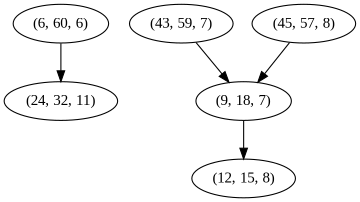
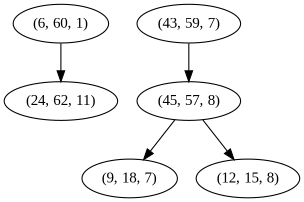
node "(6, 60, 6)": label "(6, 60, 6)" -> "(6, 60, 1)"
edge "(43, 59, 7)" -> "(9, 18, 7)": now "(43, 59, 7)" -> "(45, 57, 8)"
node "(24, 32, 11)": label "(24, 32, 11)" -> "(24, 62, 11)"
edge "(9, 18, 7)" -> "(12, 15, 8)": now "(45, 57, 8)" -> "(12, 15, 8)"
